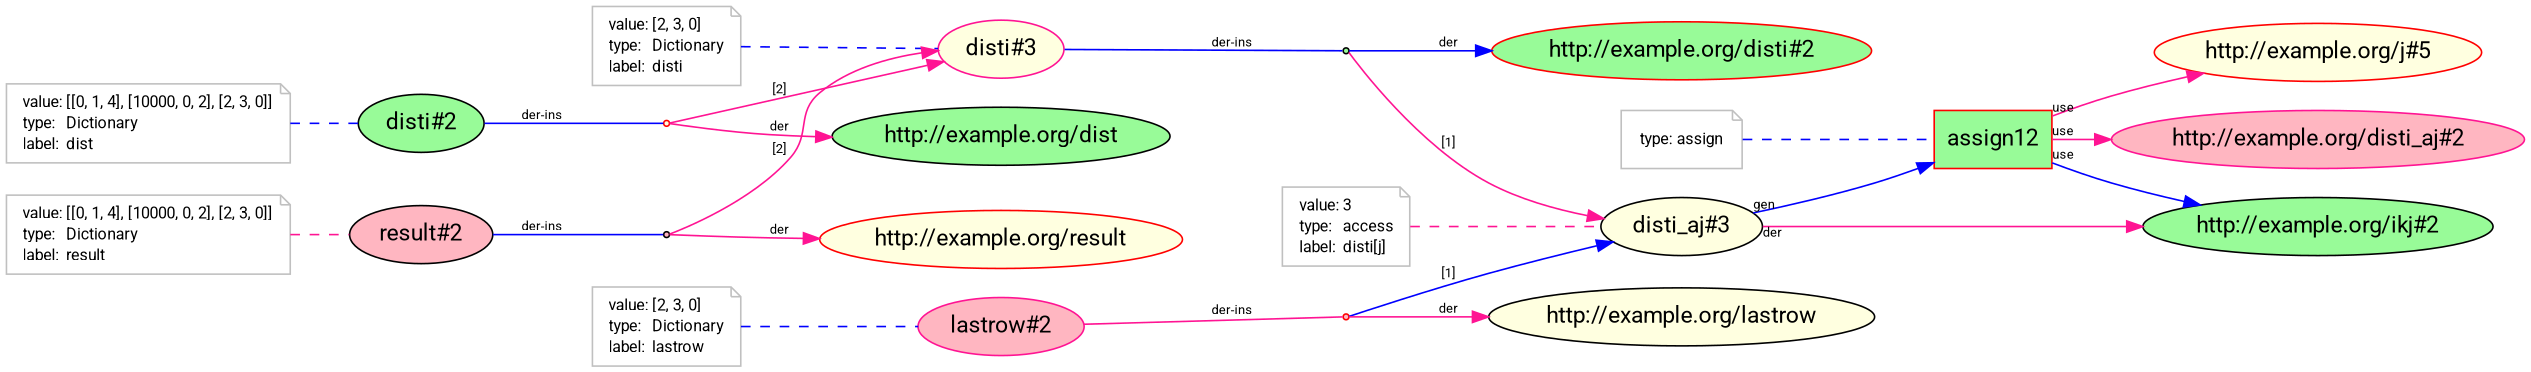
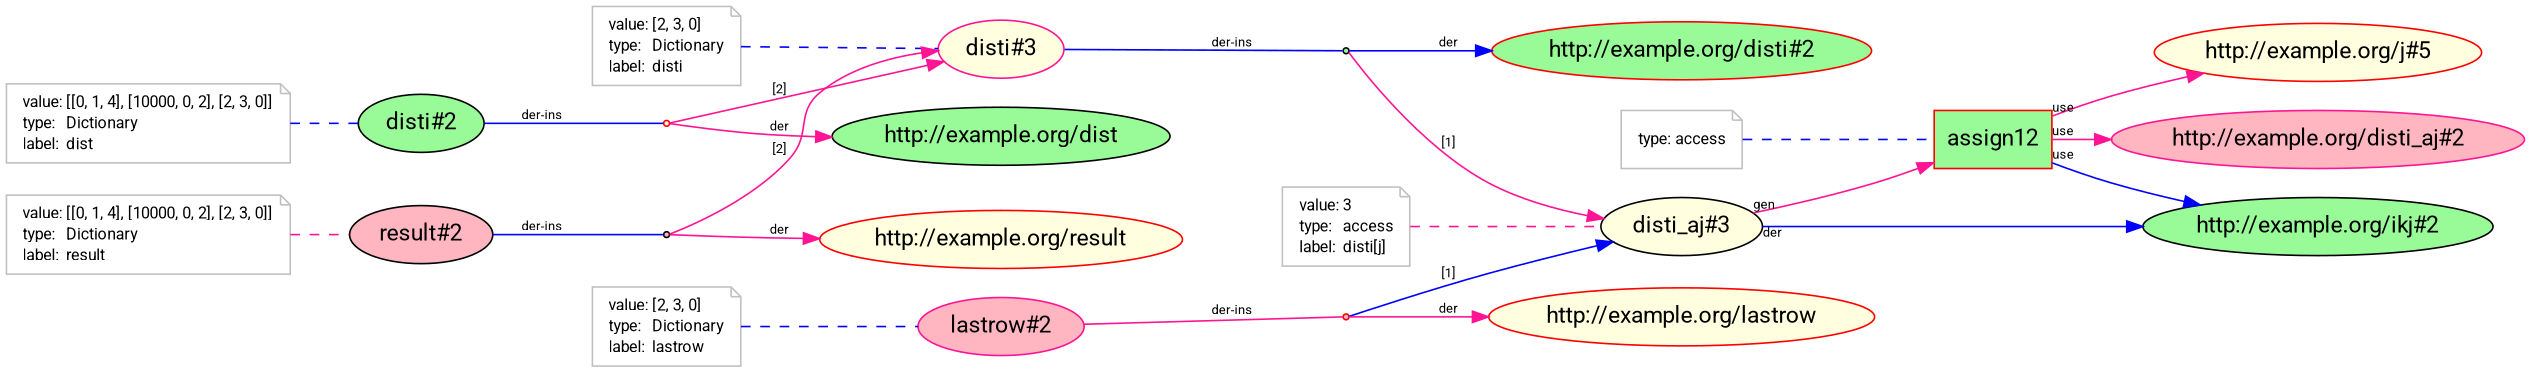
node "type:": text "assign" -> "access"
edge "disti_aj#3" -> "assign12": color blue -> deeppink
edge "disti_aj#3" -> "http://example.org/ikj#2": color deeppink -> blue
node "http://example.org/lastrow": color black -> red
